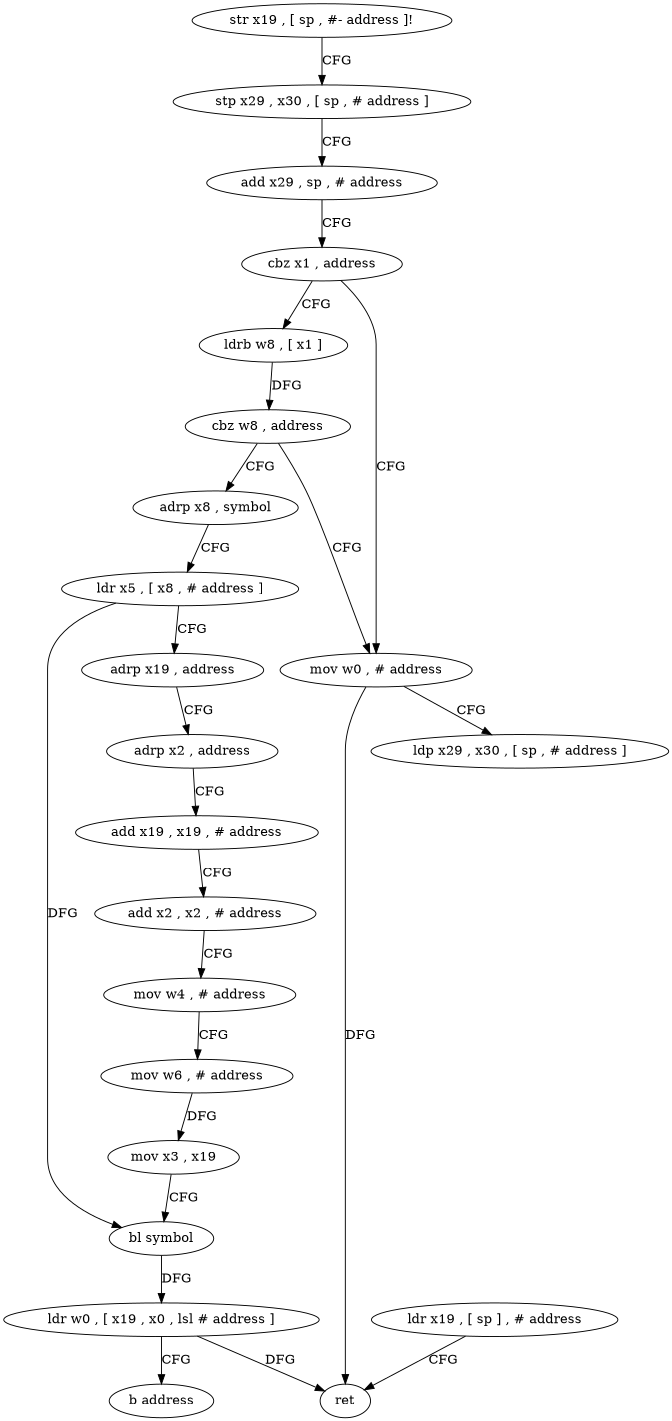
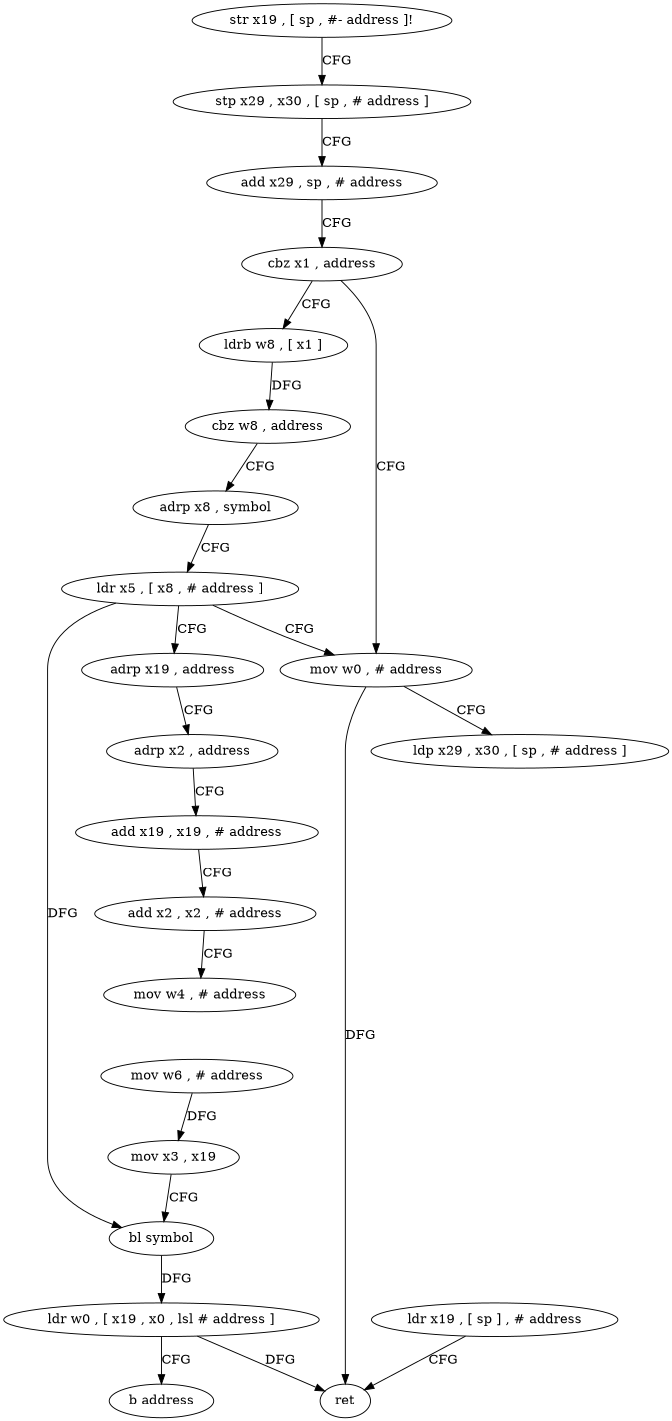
edge "cbz w8 , address" -> "mov w0 , # address": now "ldr x5 , [ x8 , # address ]" -> "mov w0 , # address"
edge "mov w4 , # address" -> "mov w6 , # address": removed, label "CFG"
